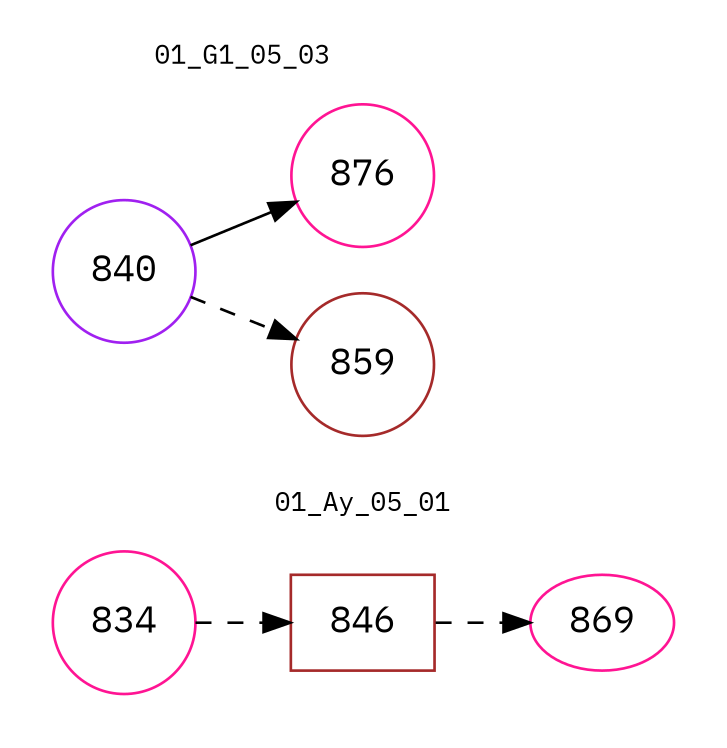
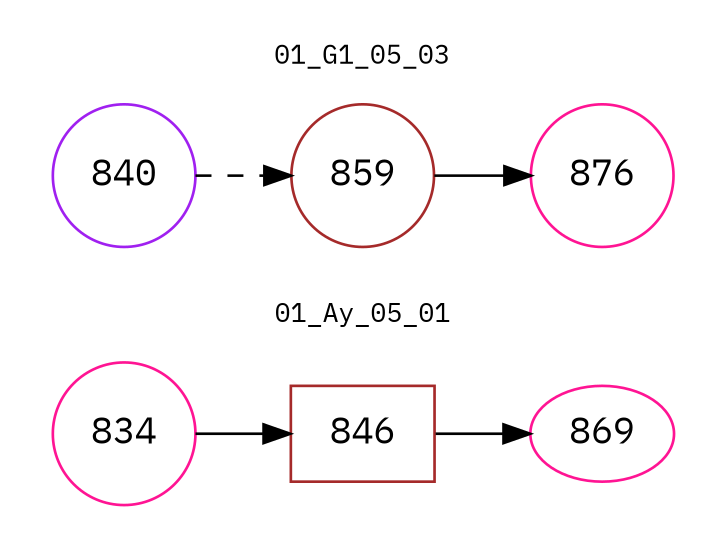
edge "840" -> "876": now "859" -> "876"
edge "834" -> "846": style dashed -> solid
edge "846" -> "869": style dashed -> solid
